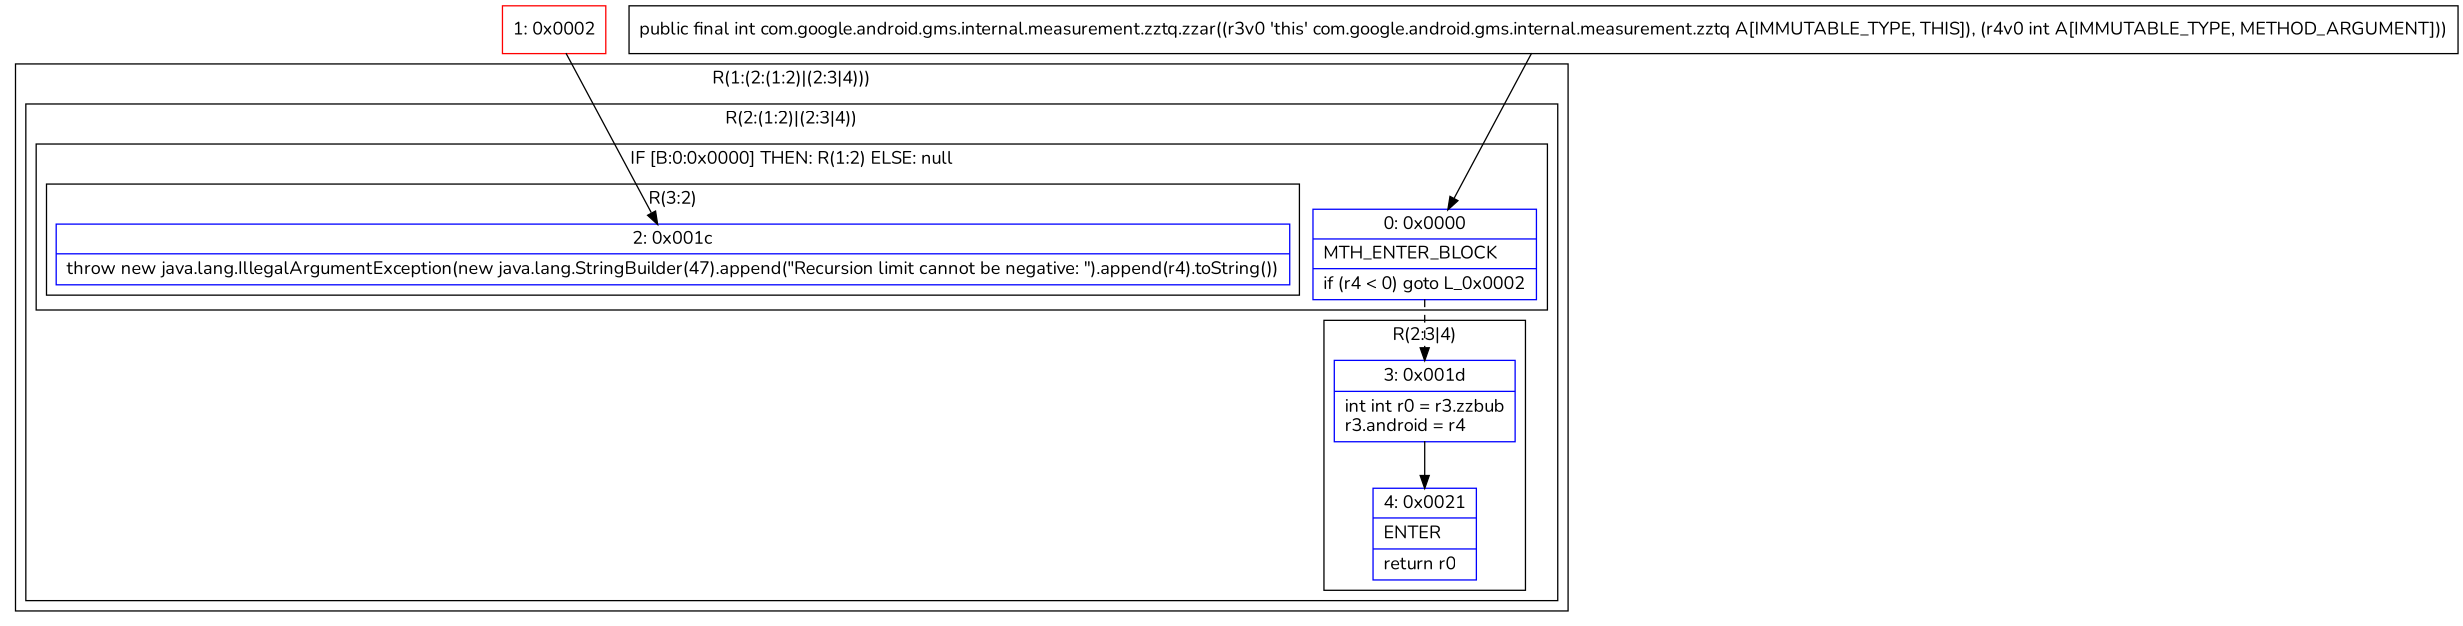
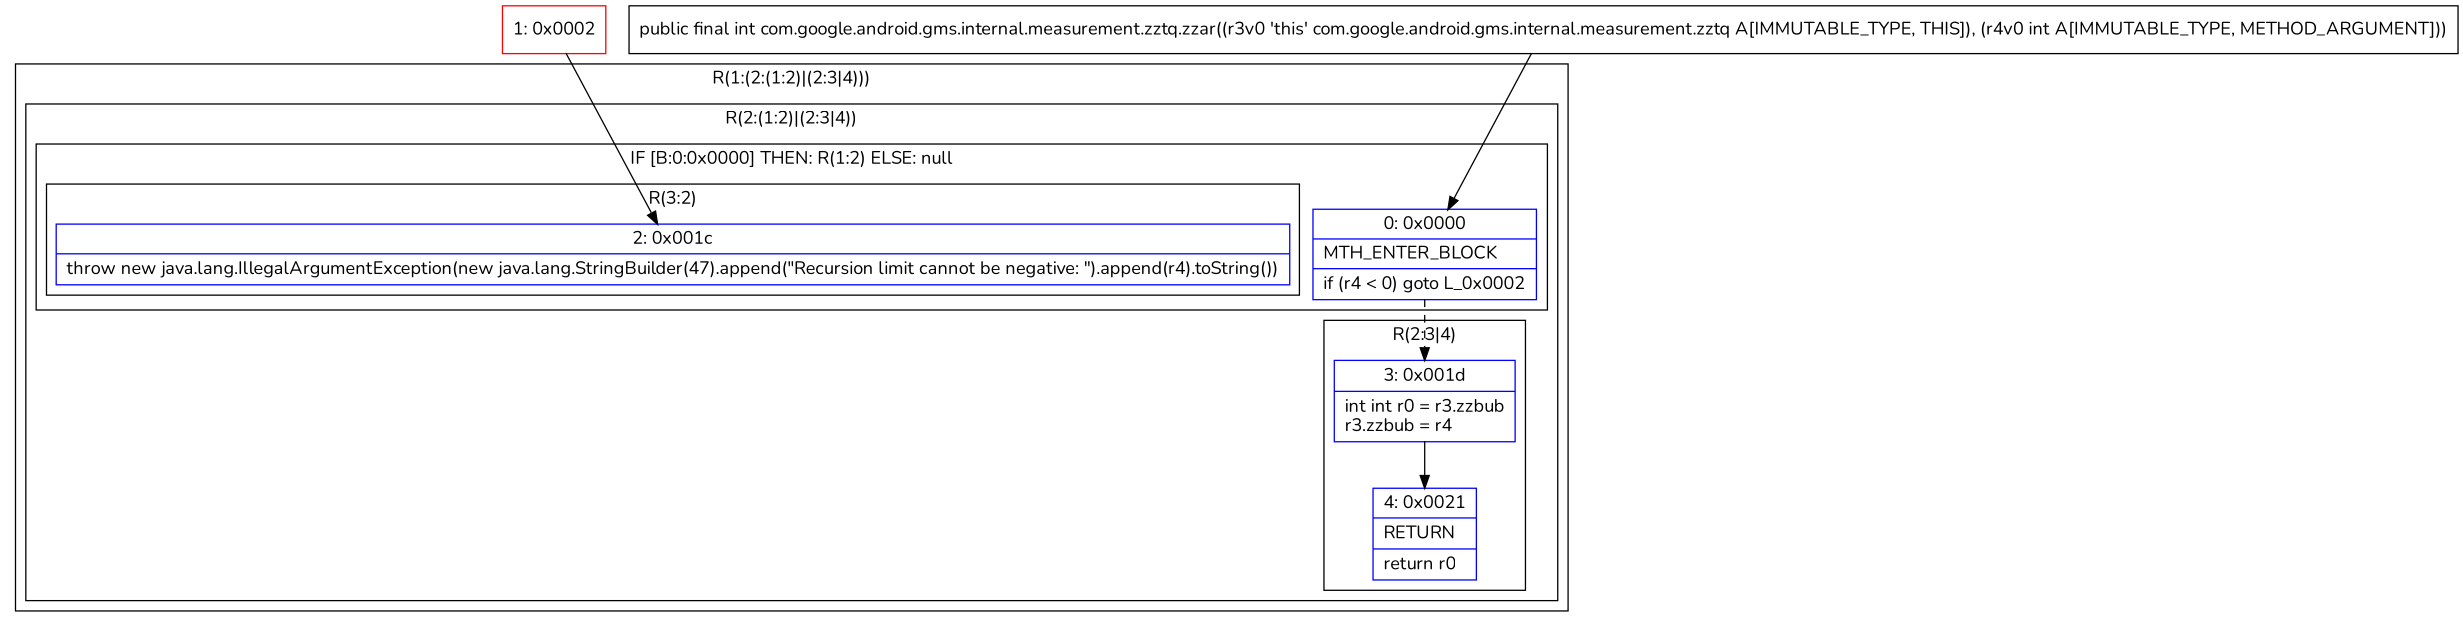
node "3: 0x001d": text "r3.android = r4" -> "r3.zzbub = r4"
node "4: 0x0021": text "ENTER" -> "RETURN"
